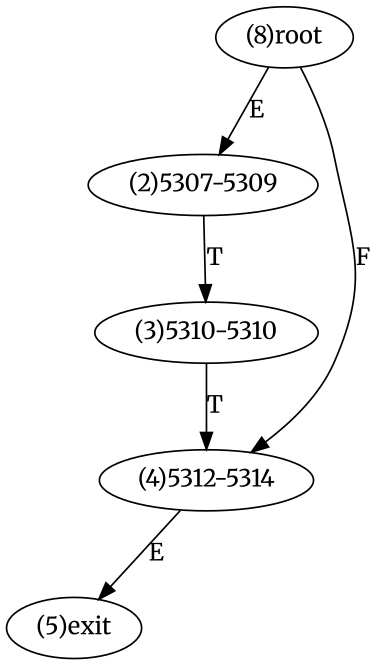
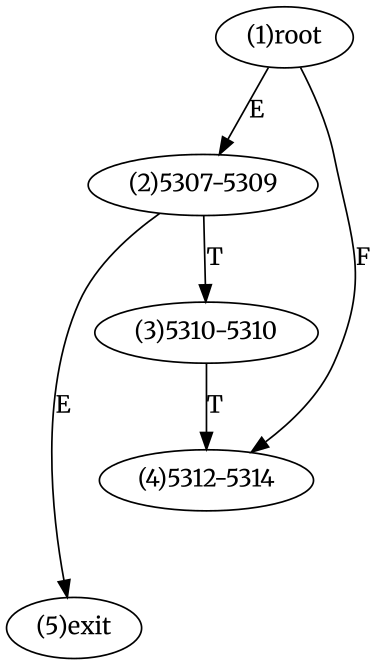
node "(8)root": label "(8)root" -> "(1)root"
edge "(4)5312-5314" -> "(5)exit": now "(2)5307-5309" -> "(5)exit"
